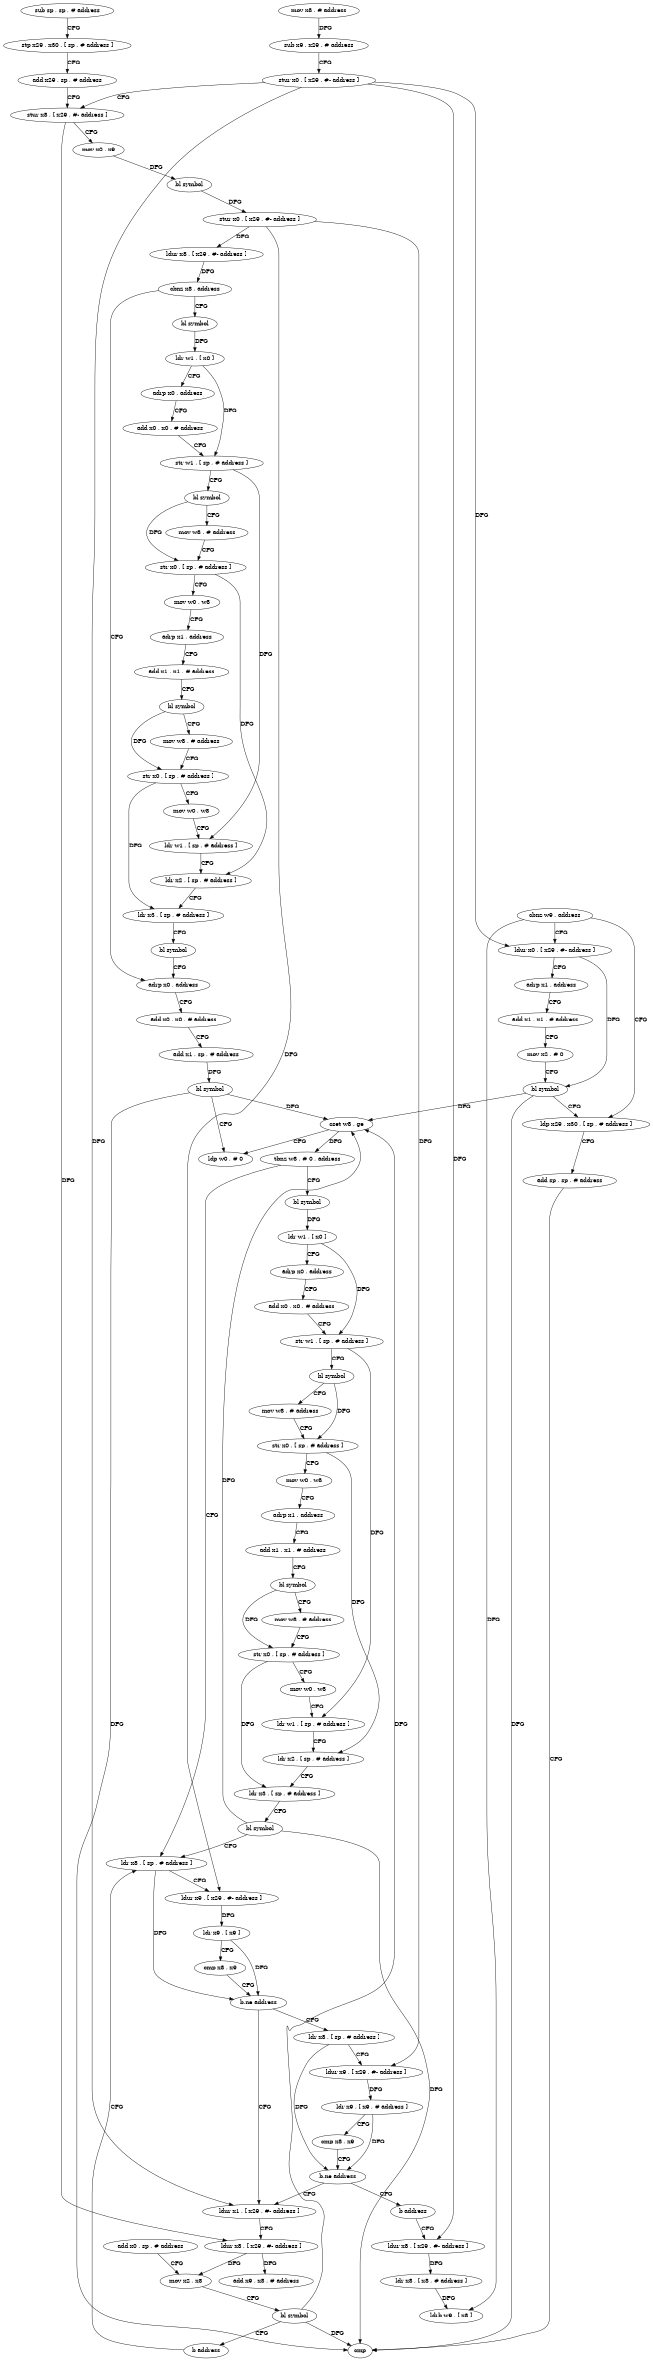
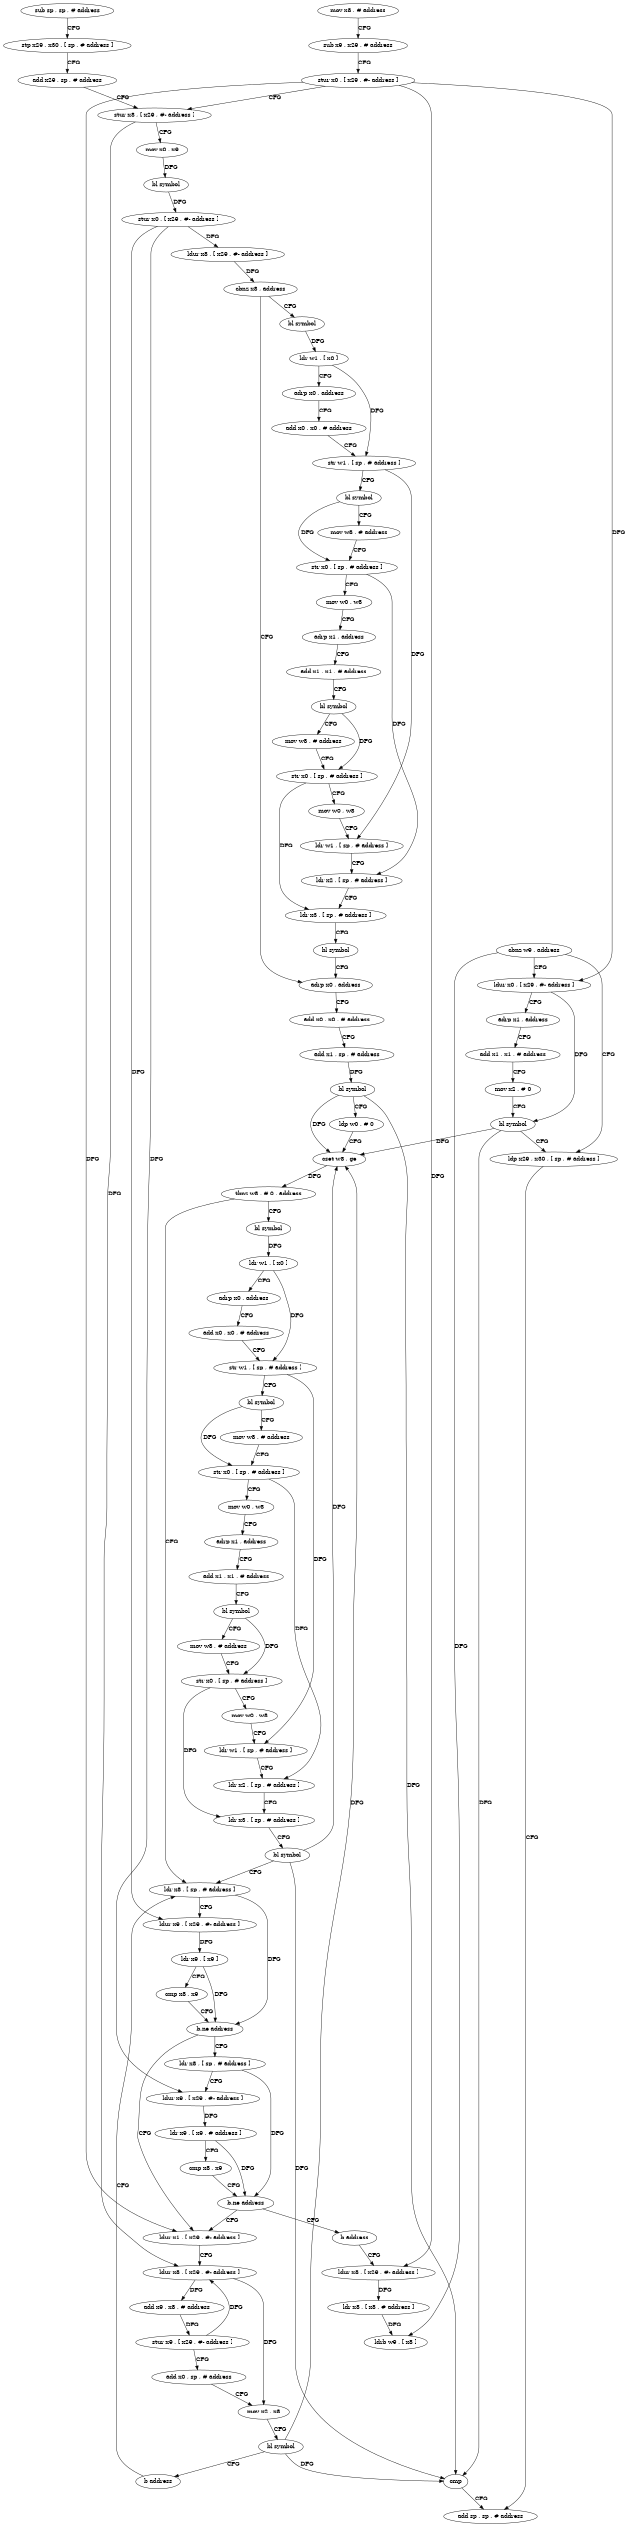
edge "mov x8 , # address" -> "sub x9 , x29 , # address": label "DFG" -> "CFG"
edge "cset w8 , ge" -> "ldp w0 , # 0": reversed
edge "add sp , sp , # address" -> "cmp": reversed
node "stur x9 , [ x29 , #- address ]": added
